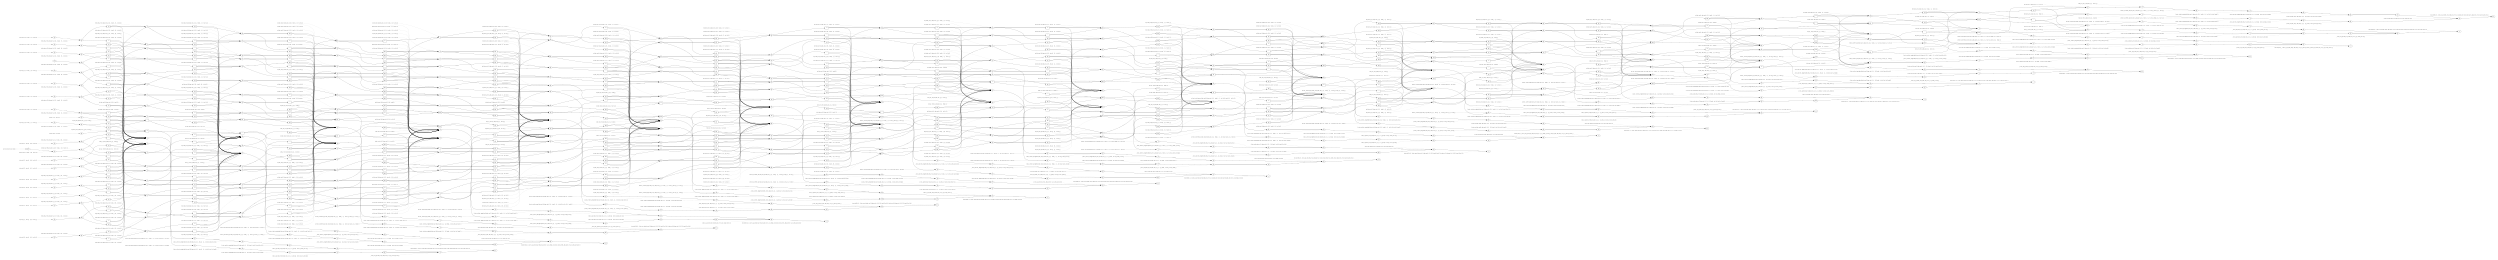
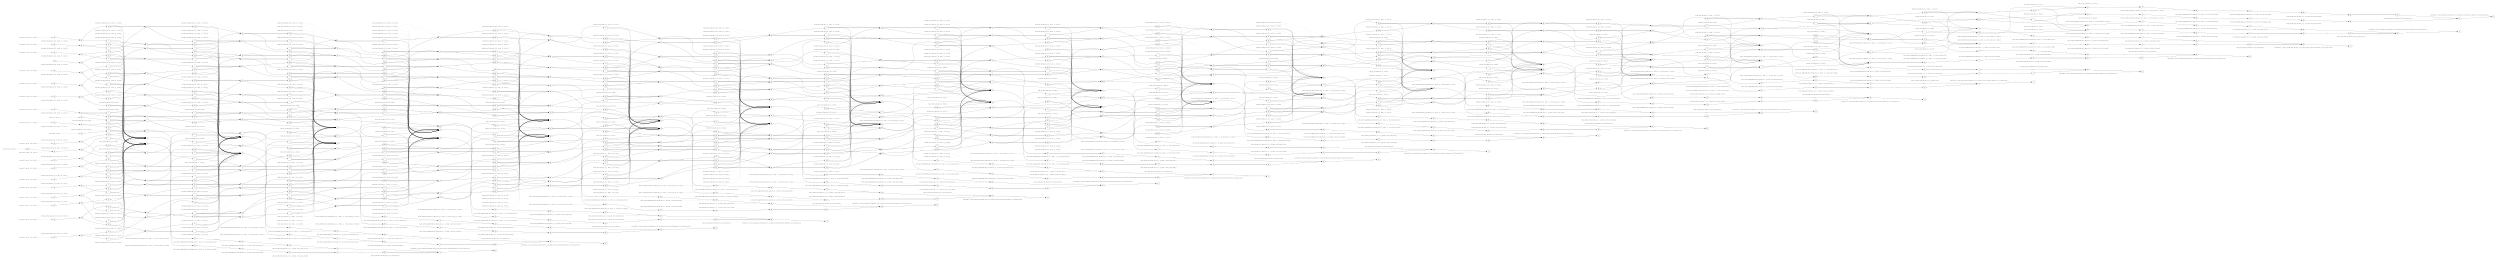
node "bn(take_wr(14,dom,out),[(8, head), (6, tails)])": removed
node "bn(take_wr(15,dom,out),[(12, head), (3, tails)])": added
node "bn(take_wr(15,dom,out),[(13, head), (2, tails)])": removed
node "take_wr_nth(11,dom,out,[(1, tails)])": added
